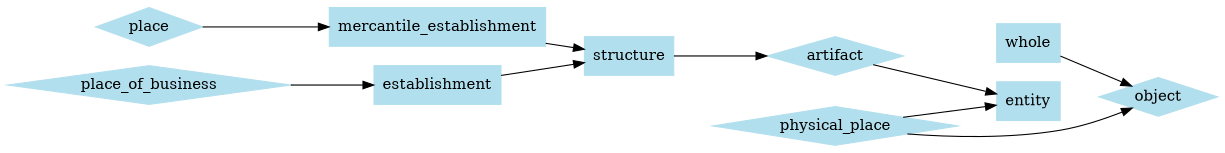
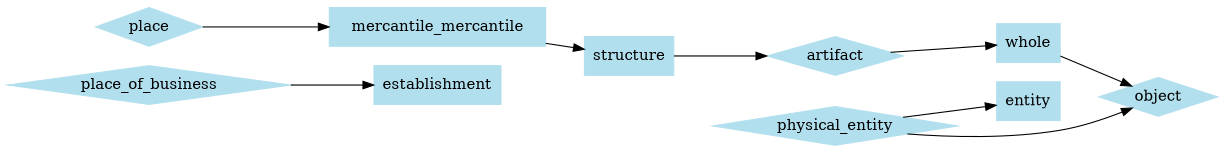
node "mercantile_establishment": label "mercantile_establishment" -> "mercantile_mercantile"
edge "establishment" -> "structure": removed
edge "artifact" -> "entity": now "artifact" -> "whole"
node "physical_place": label "physical_place" -> "physical_entity"
